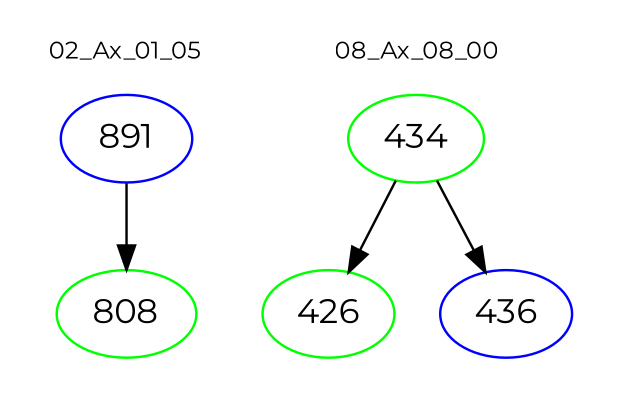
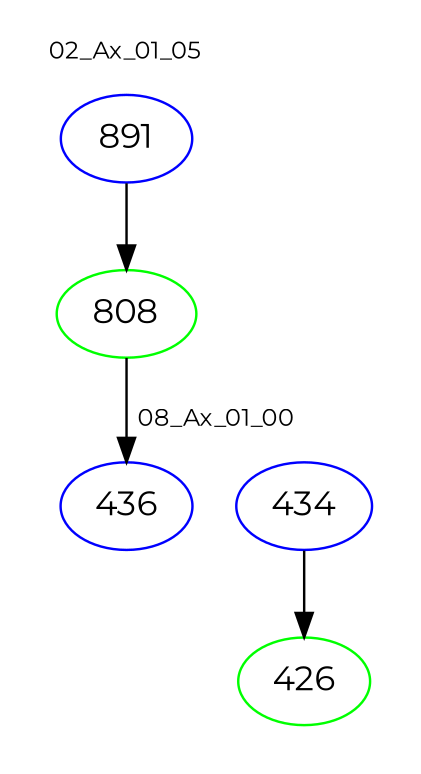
cluster "08_Ax_08_00": label "08_Ax_08_00" -> "08_Ax_01_00"
node "434": color green -> blue
edge "434" -> "436": now "808" -> "436"
